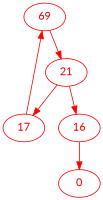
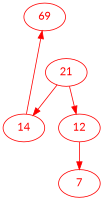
edge "69" -> "21": removed
node "17": label "17" -> "14"
node "16": label "16" -> "12"
node "0": label "0" -> "7"
